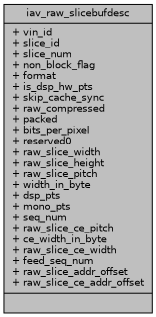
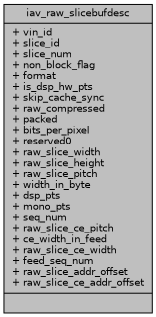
node "iav_raw_slicebufdesc": text "+ ce_width_in_byte" -> "+ ce_width_in_feed"
